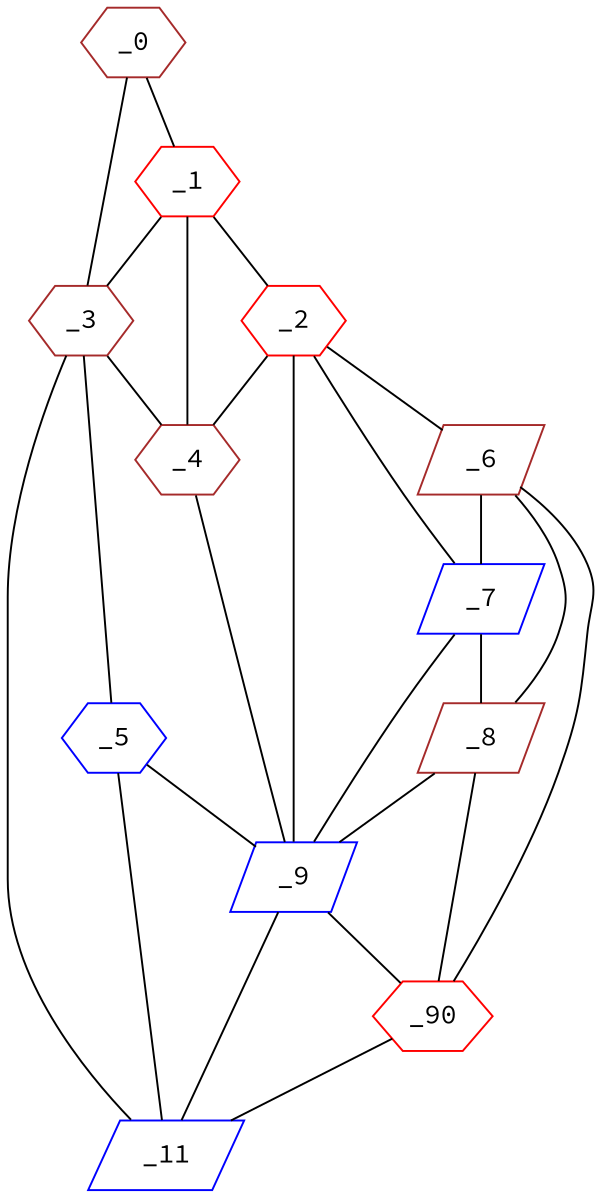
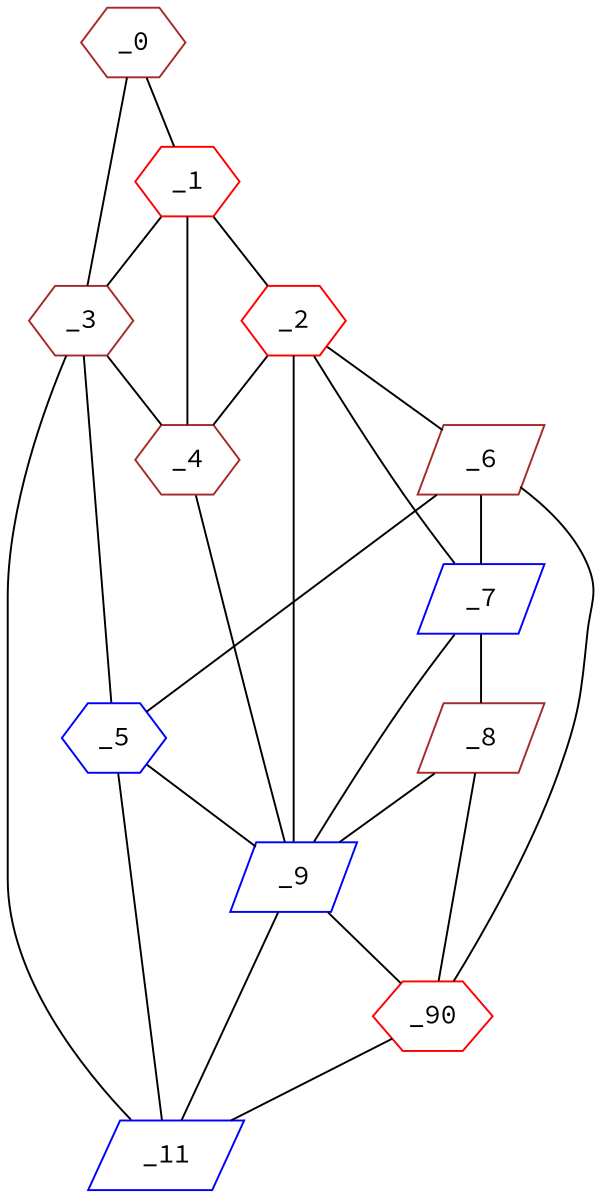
edge "_6" -- "_8": now "_6" -- "_5"
